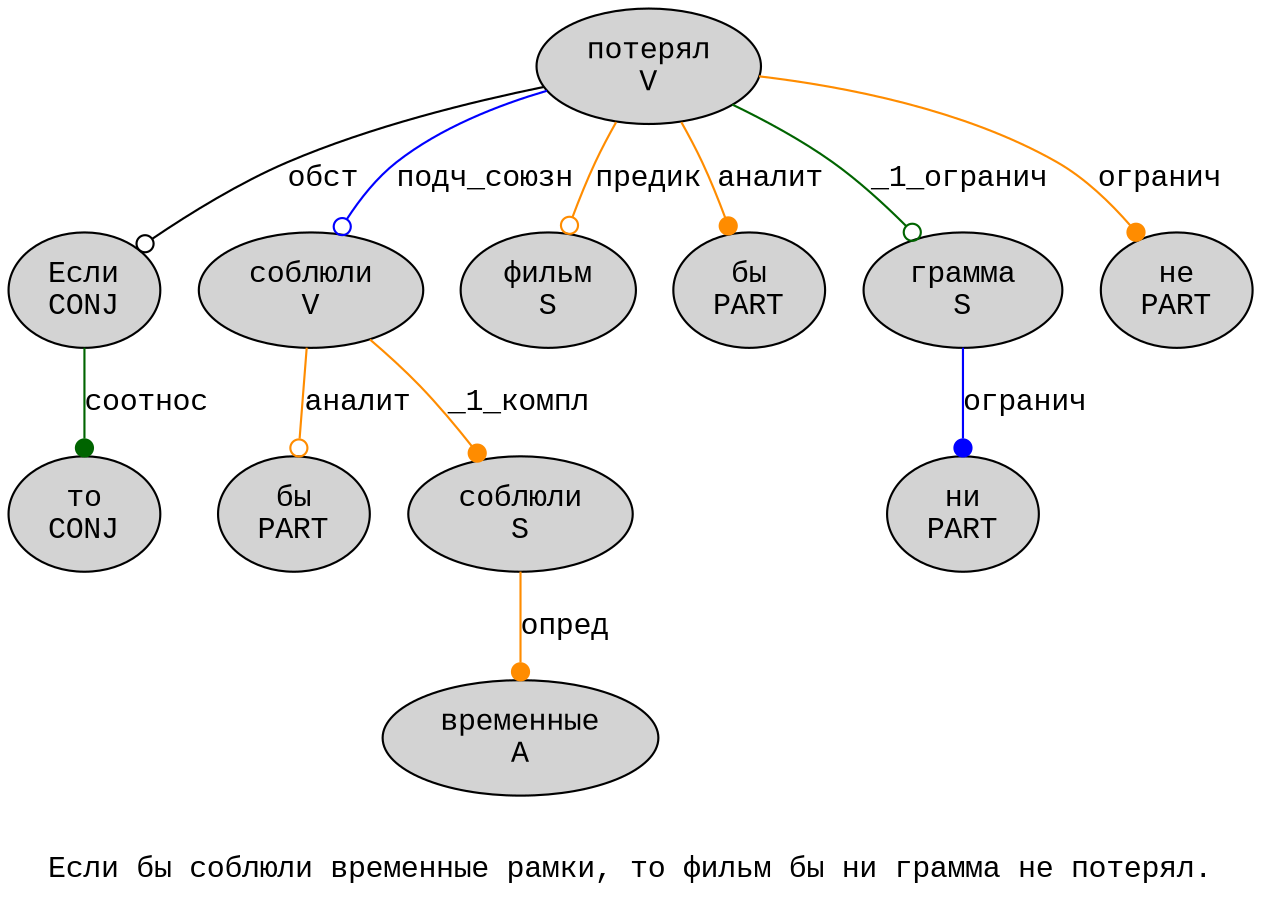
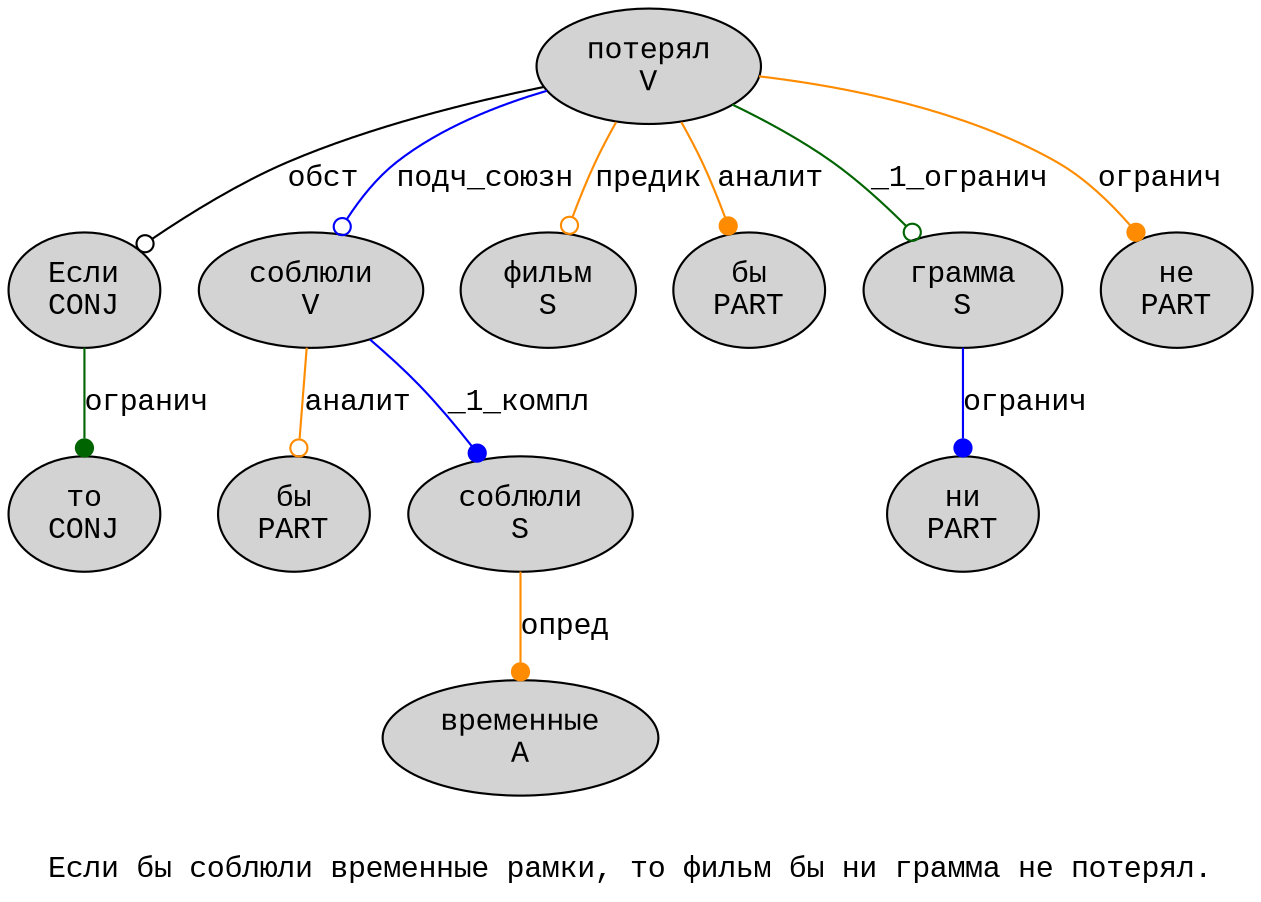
edge "соблюли V" -> "соблюли S": color darkorange -> blue
edge "Если CONJ" -> "то CONJ": label "соотнос" -> "огранич"
